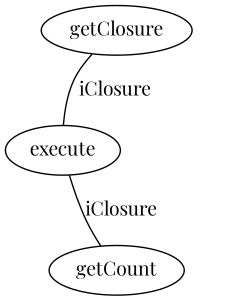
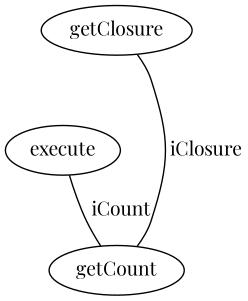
edge "getClosure" -- "execute": now "getClosure" -- "getCount"
edge "execute" -- "getCount": label " iClosure" -> " iCount"
